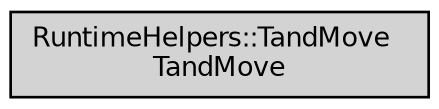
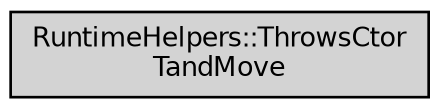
node "RuntimeHelpers::TandMove TandMove": label "RuntimeHelpers::TandMove TandMove" -> "RuntimeHelpers::ThrowsCtor TandMove"
